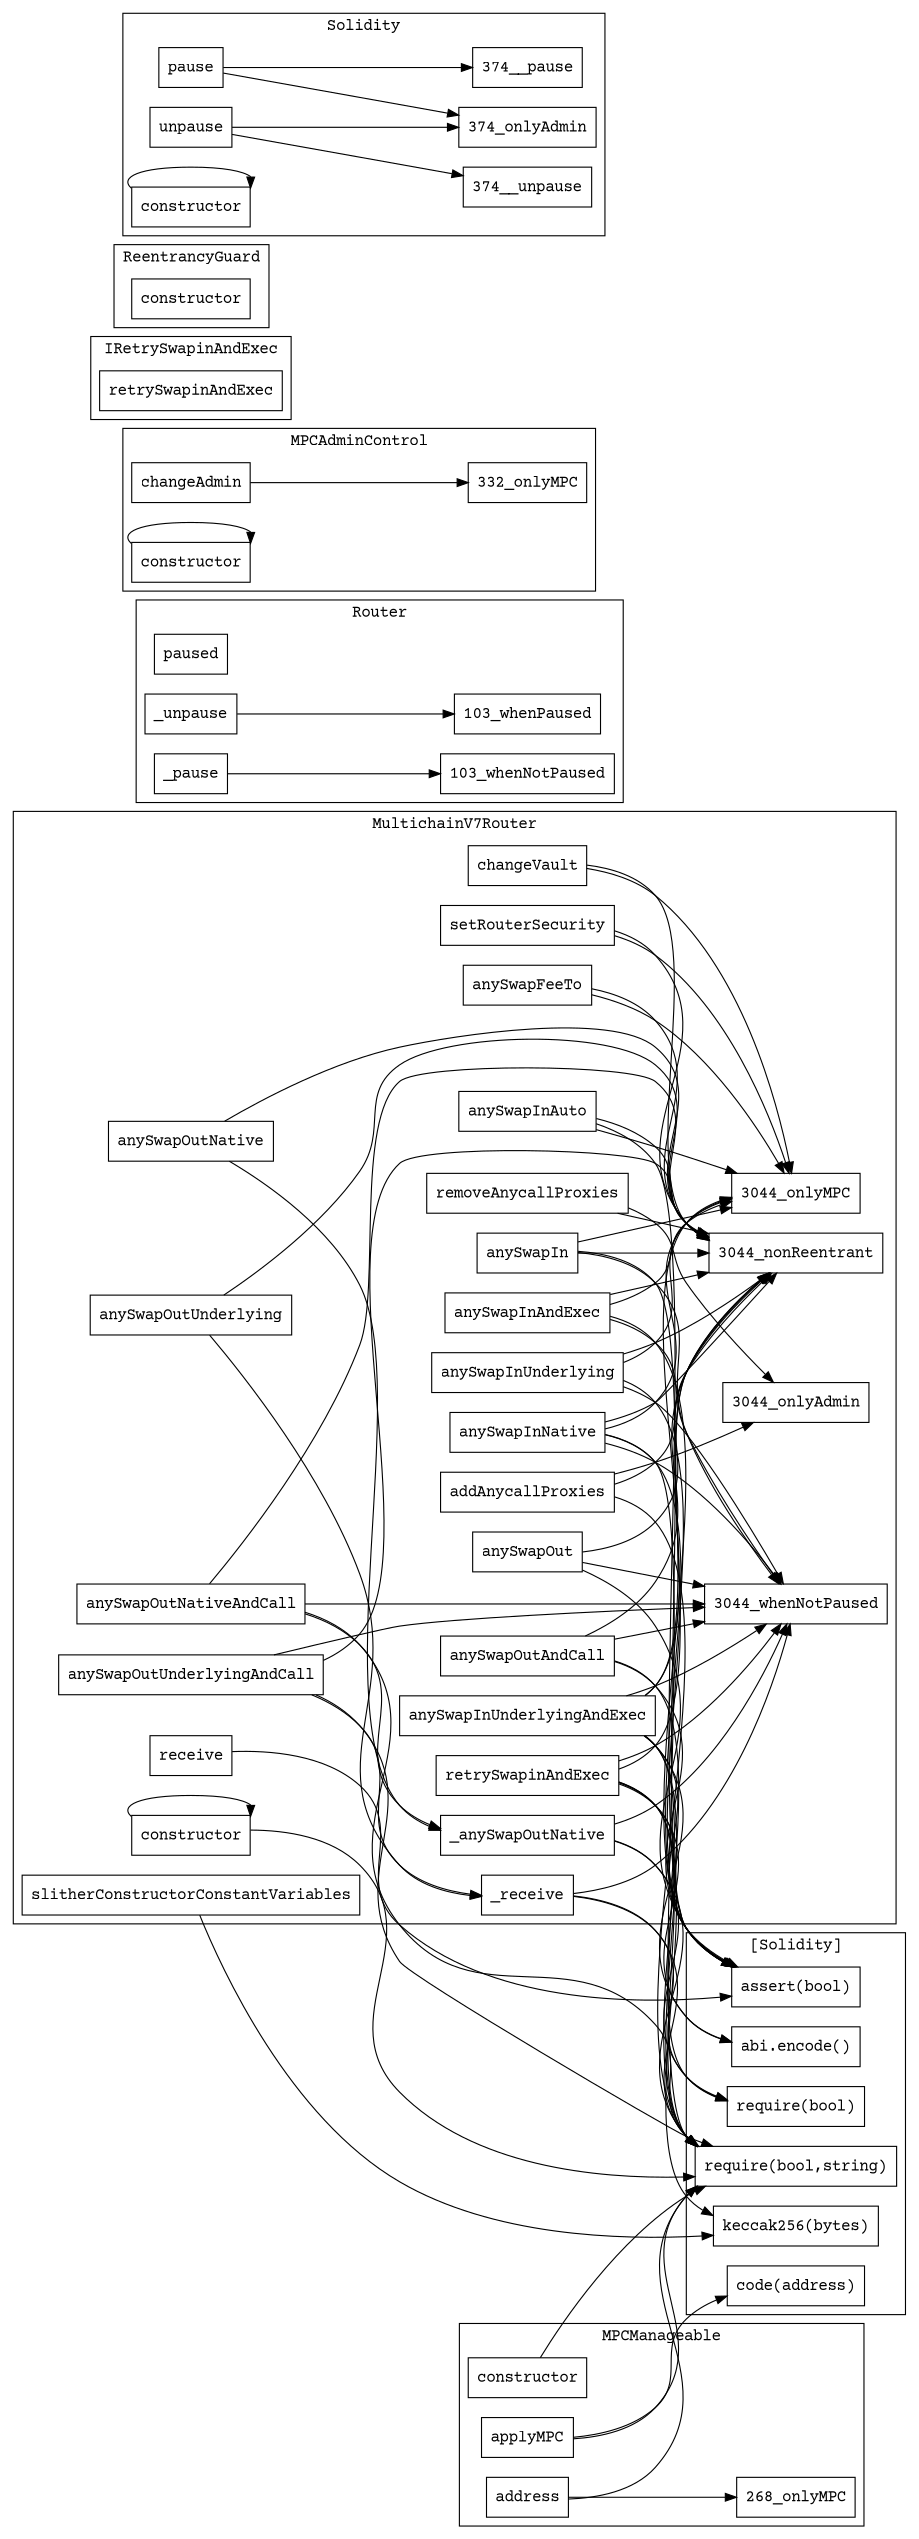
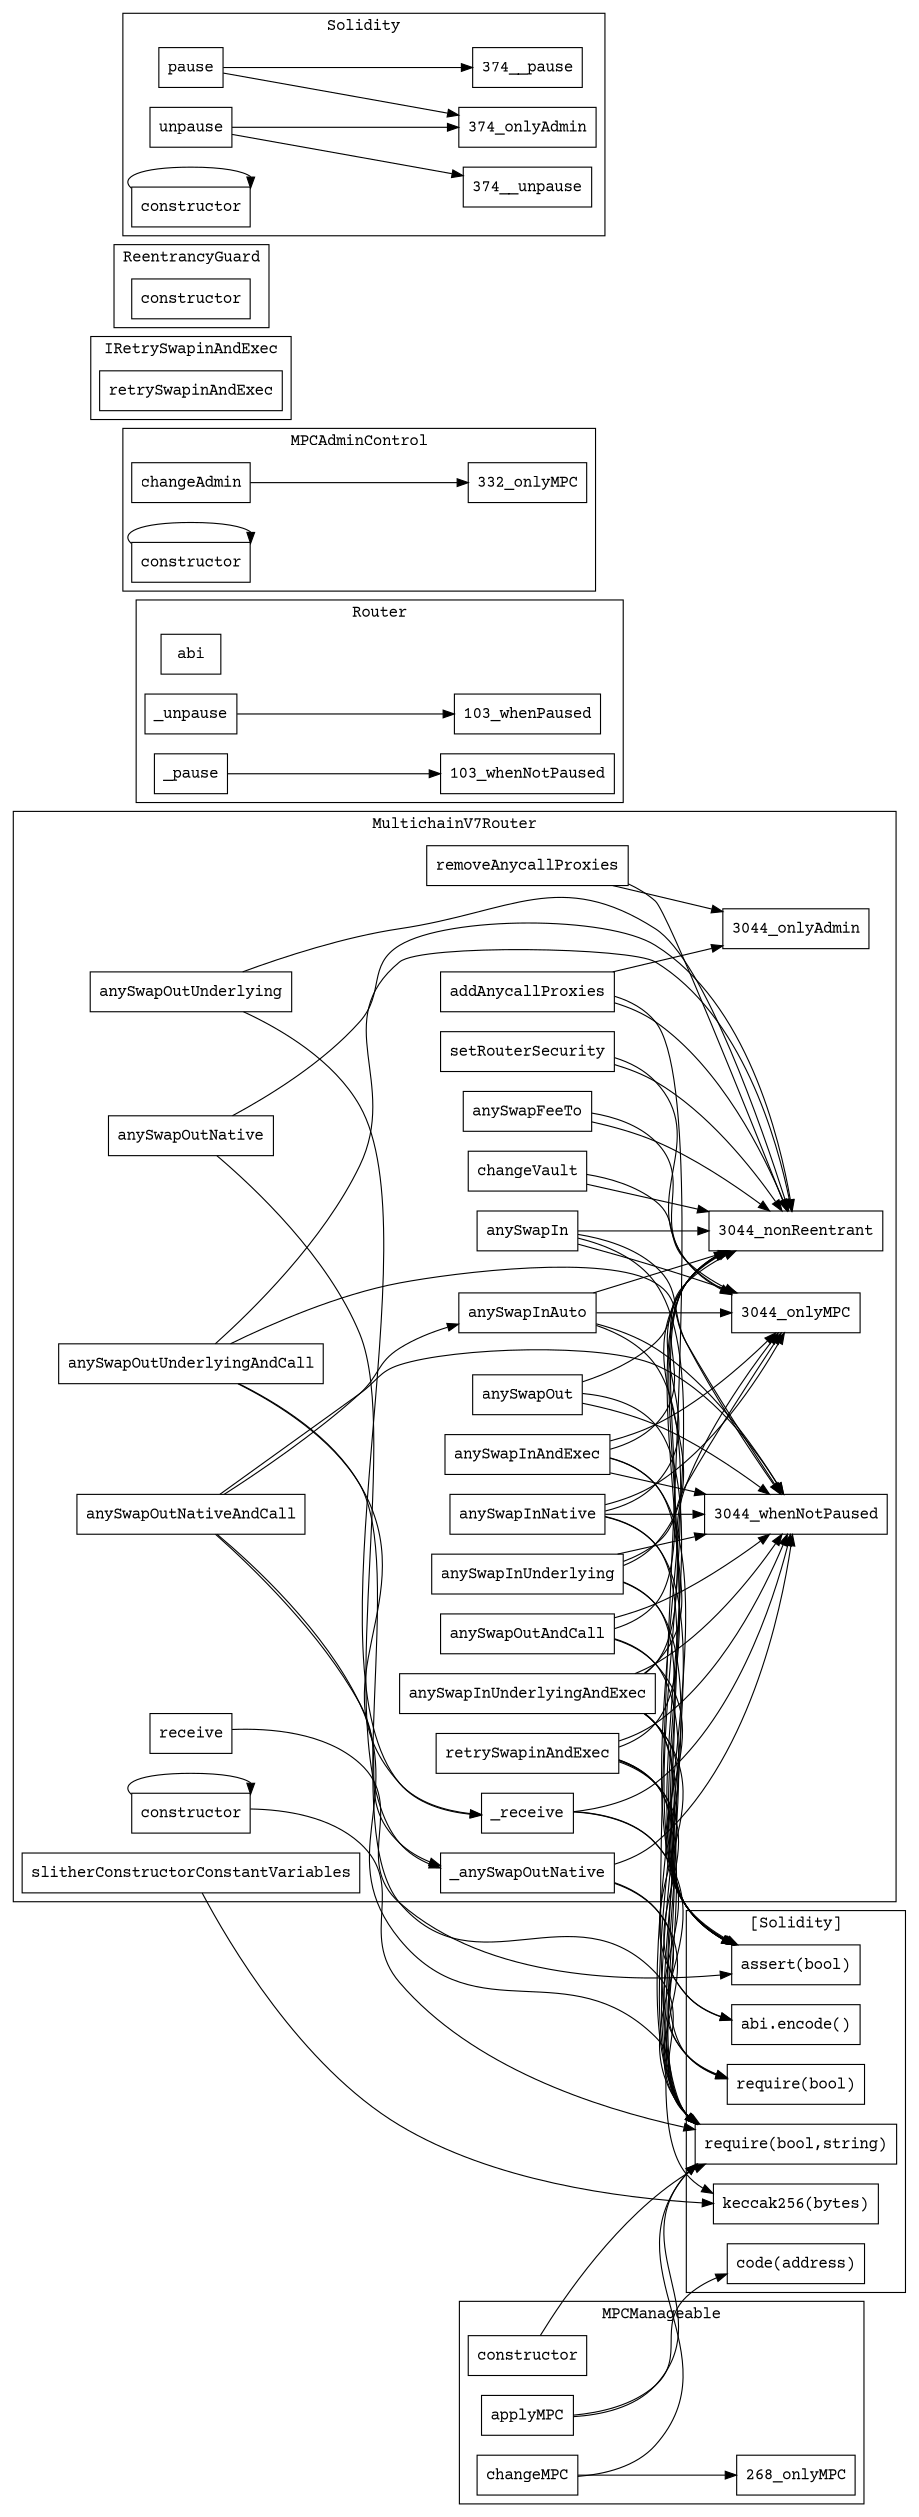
node "paused": label "paused" -> "abi"
edge "anySwapOutNativeAndCall" -> "3044_nonReentrant": now "anySwapOutNativeAndCall" -> "anySwapInAuto"
edge "anySwapInAuto" -> "3044_whenNotPaused": added
edge "anySwapInAndExec" -> "require(bool,string)": added
edge "anySwapInUnderlying" -> "require(bool,string)": added
node "address": label "address" -> "changeMPC"
